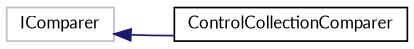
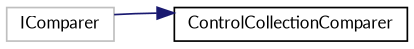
edge "ControlCollectionComparer" -> "IComparer": reversed
